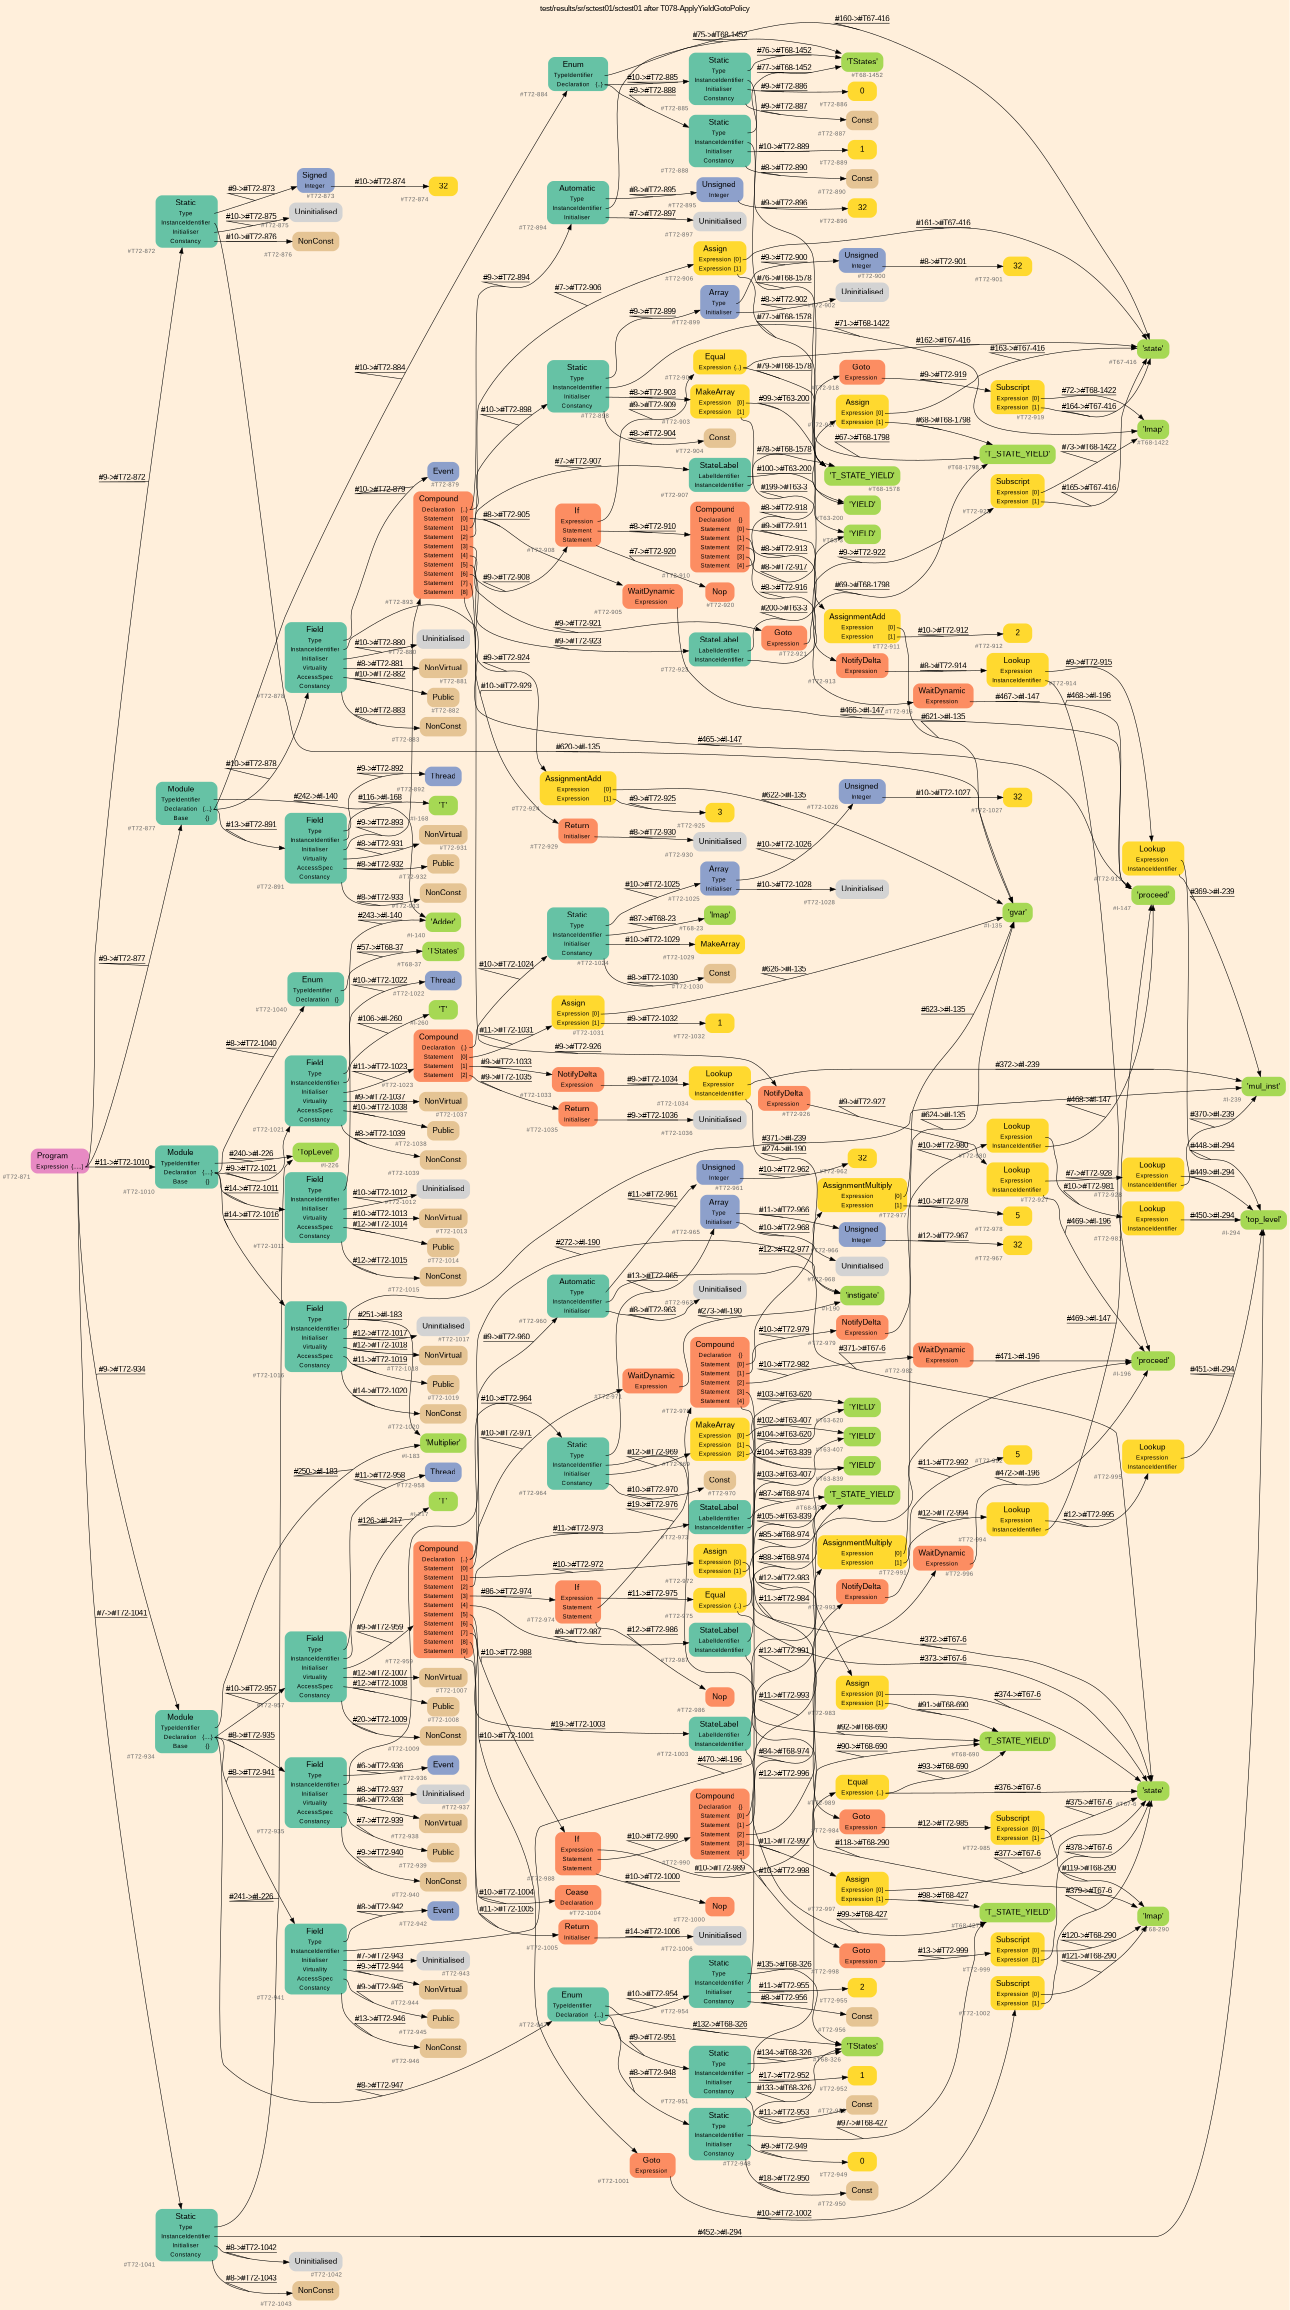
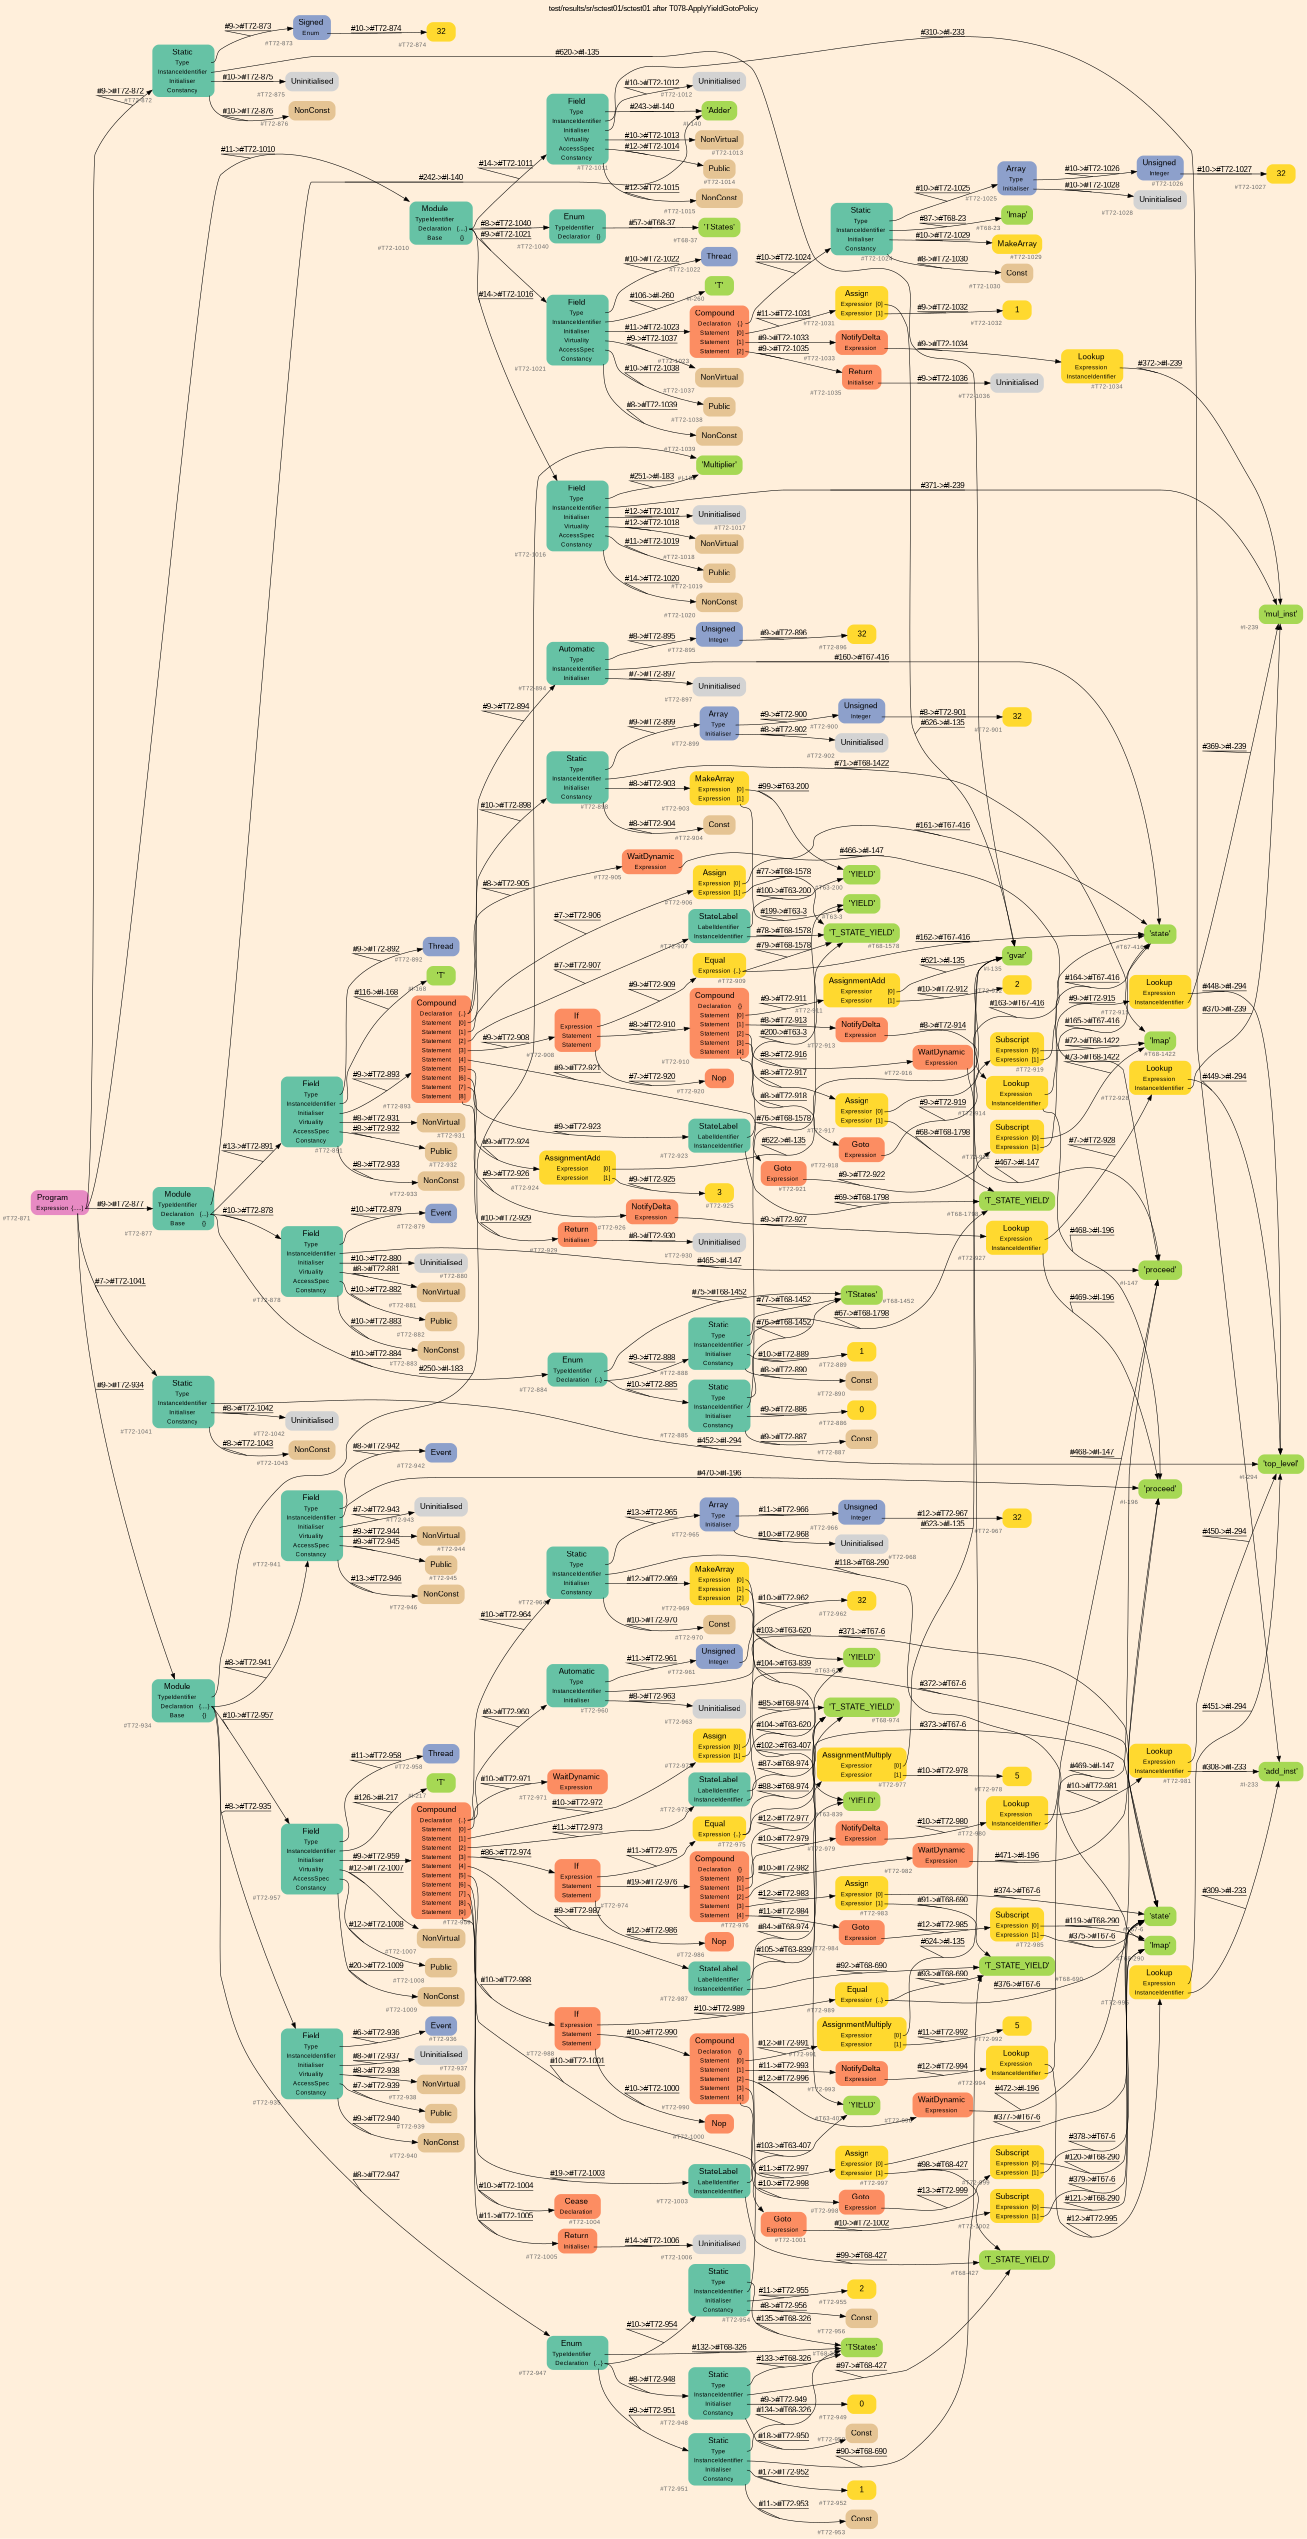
node "Signed": text "Integer" -> "Enum"
node "'TopLevel'": removed
node "'instigate'": removed
node "'add_inst'": added
